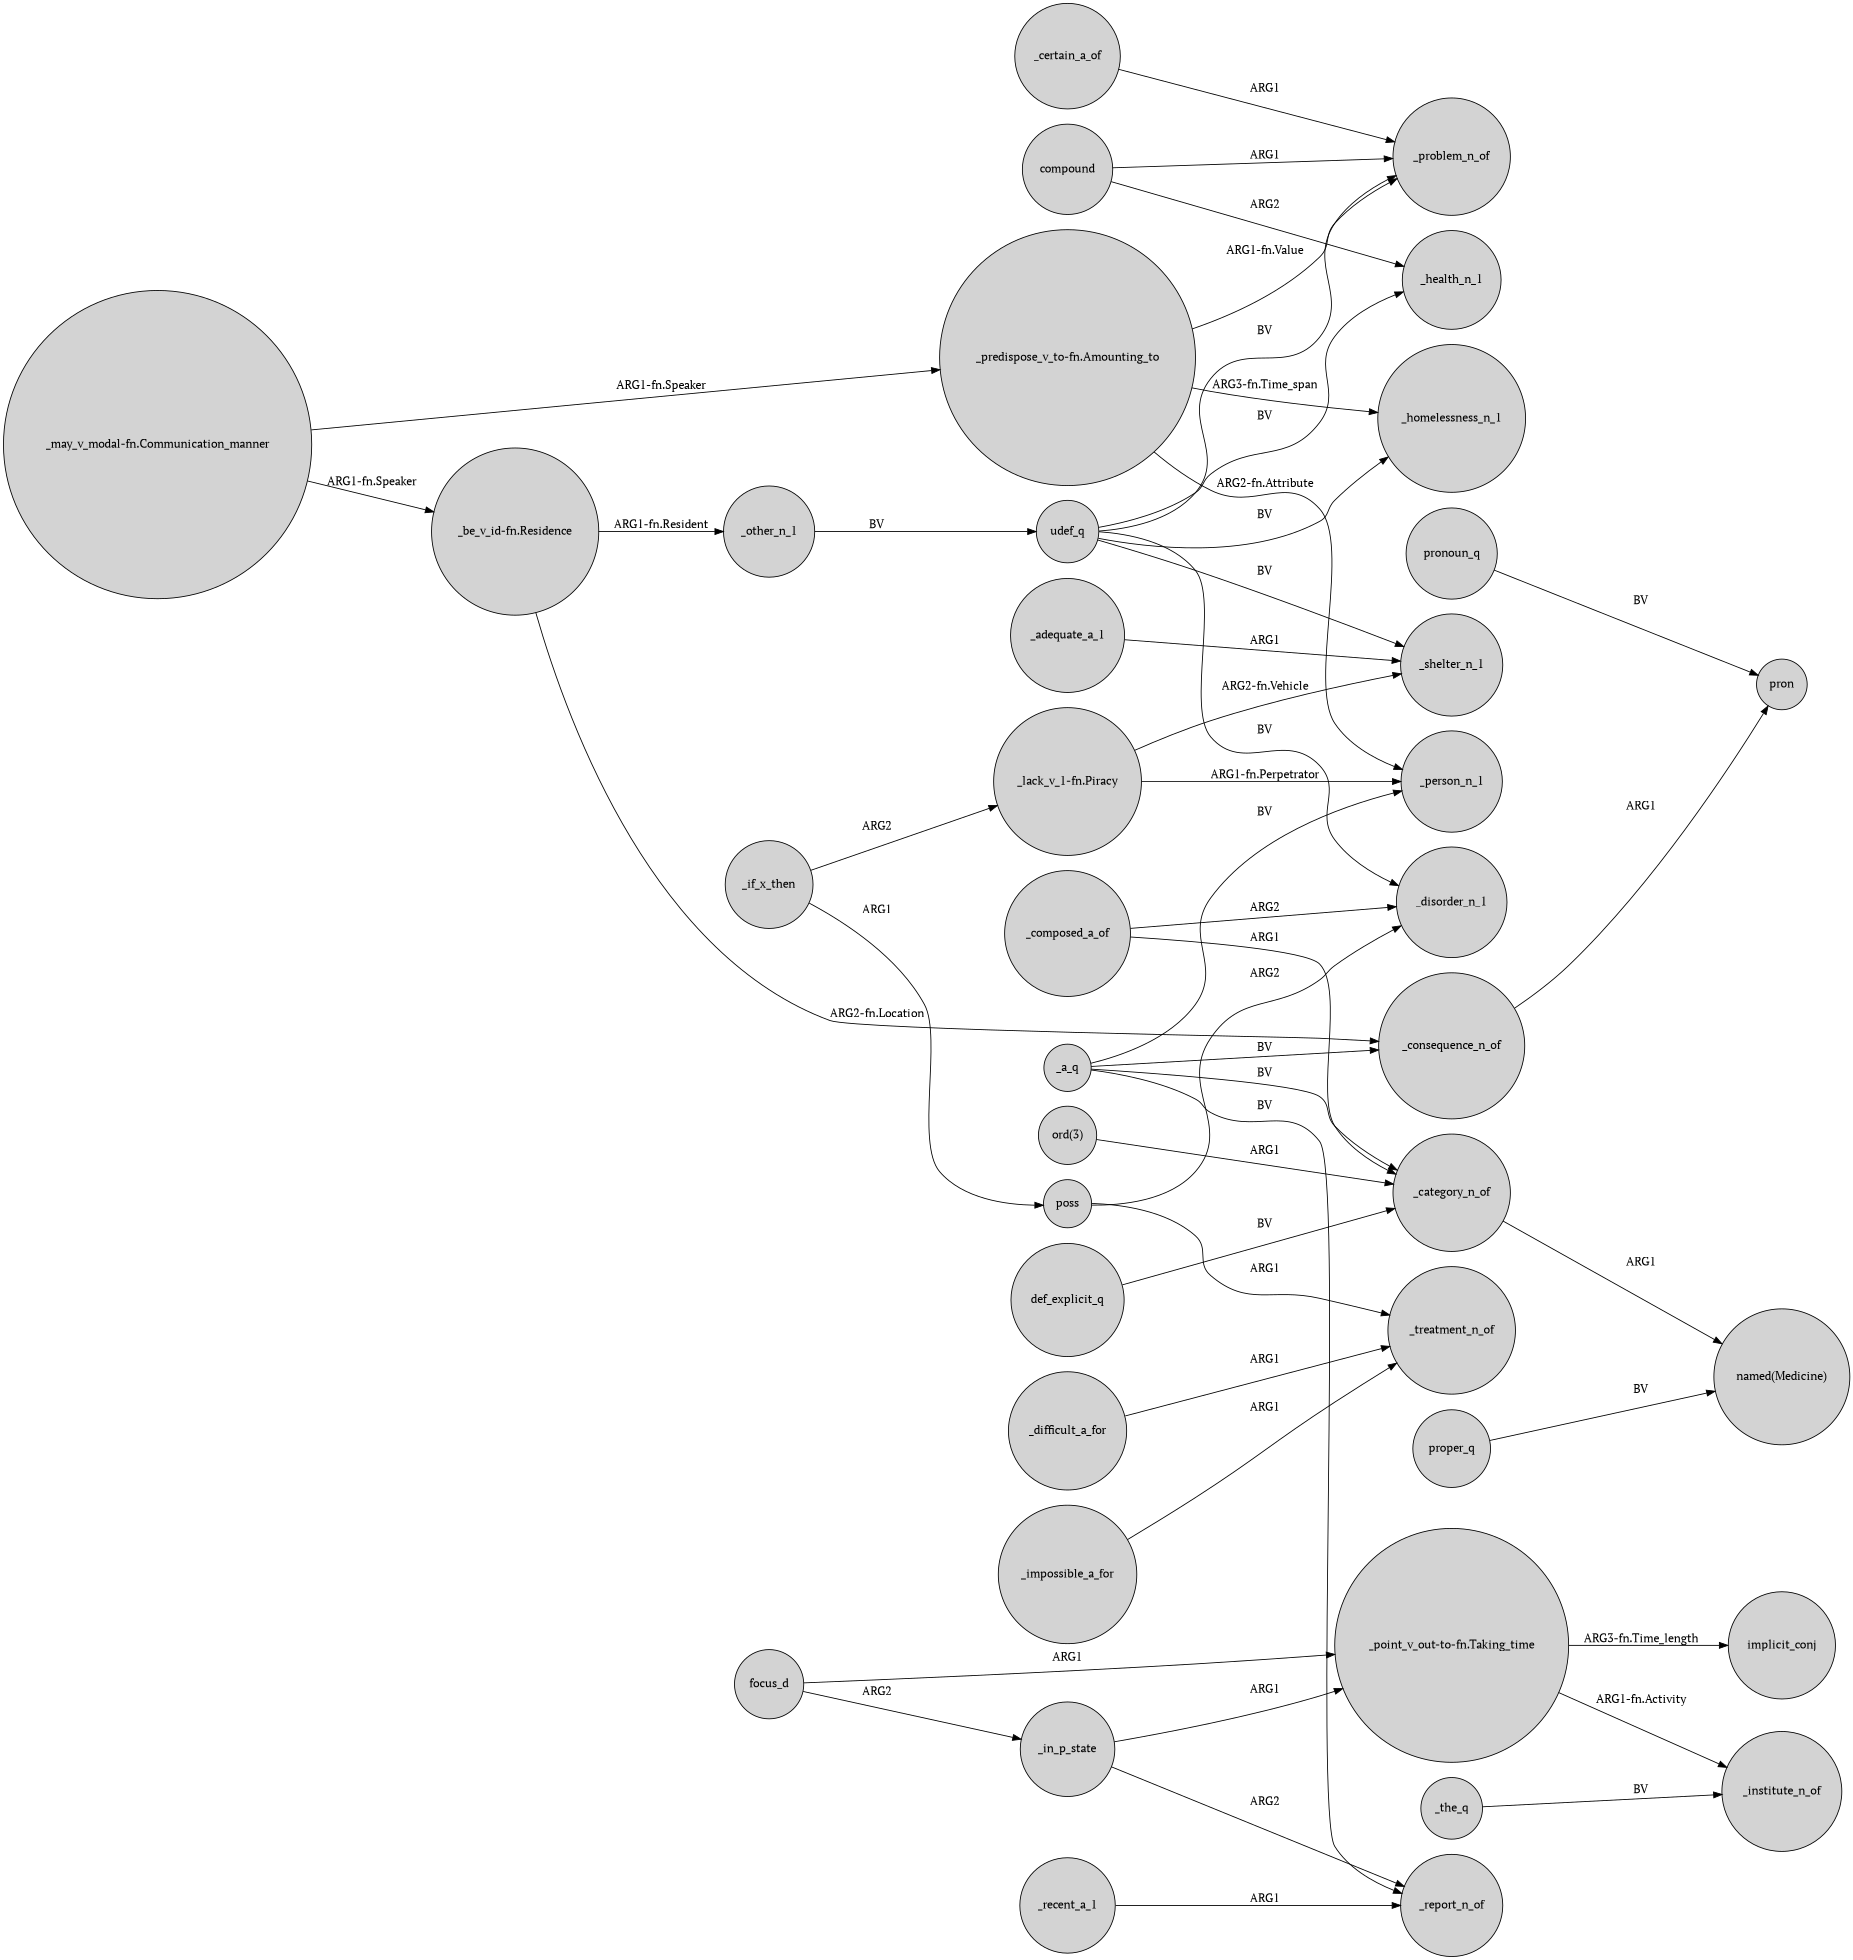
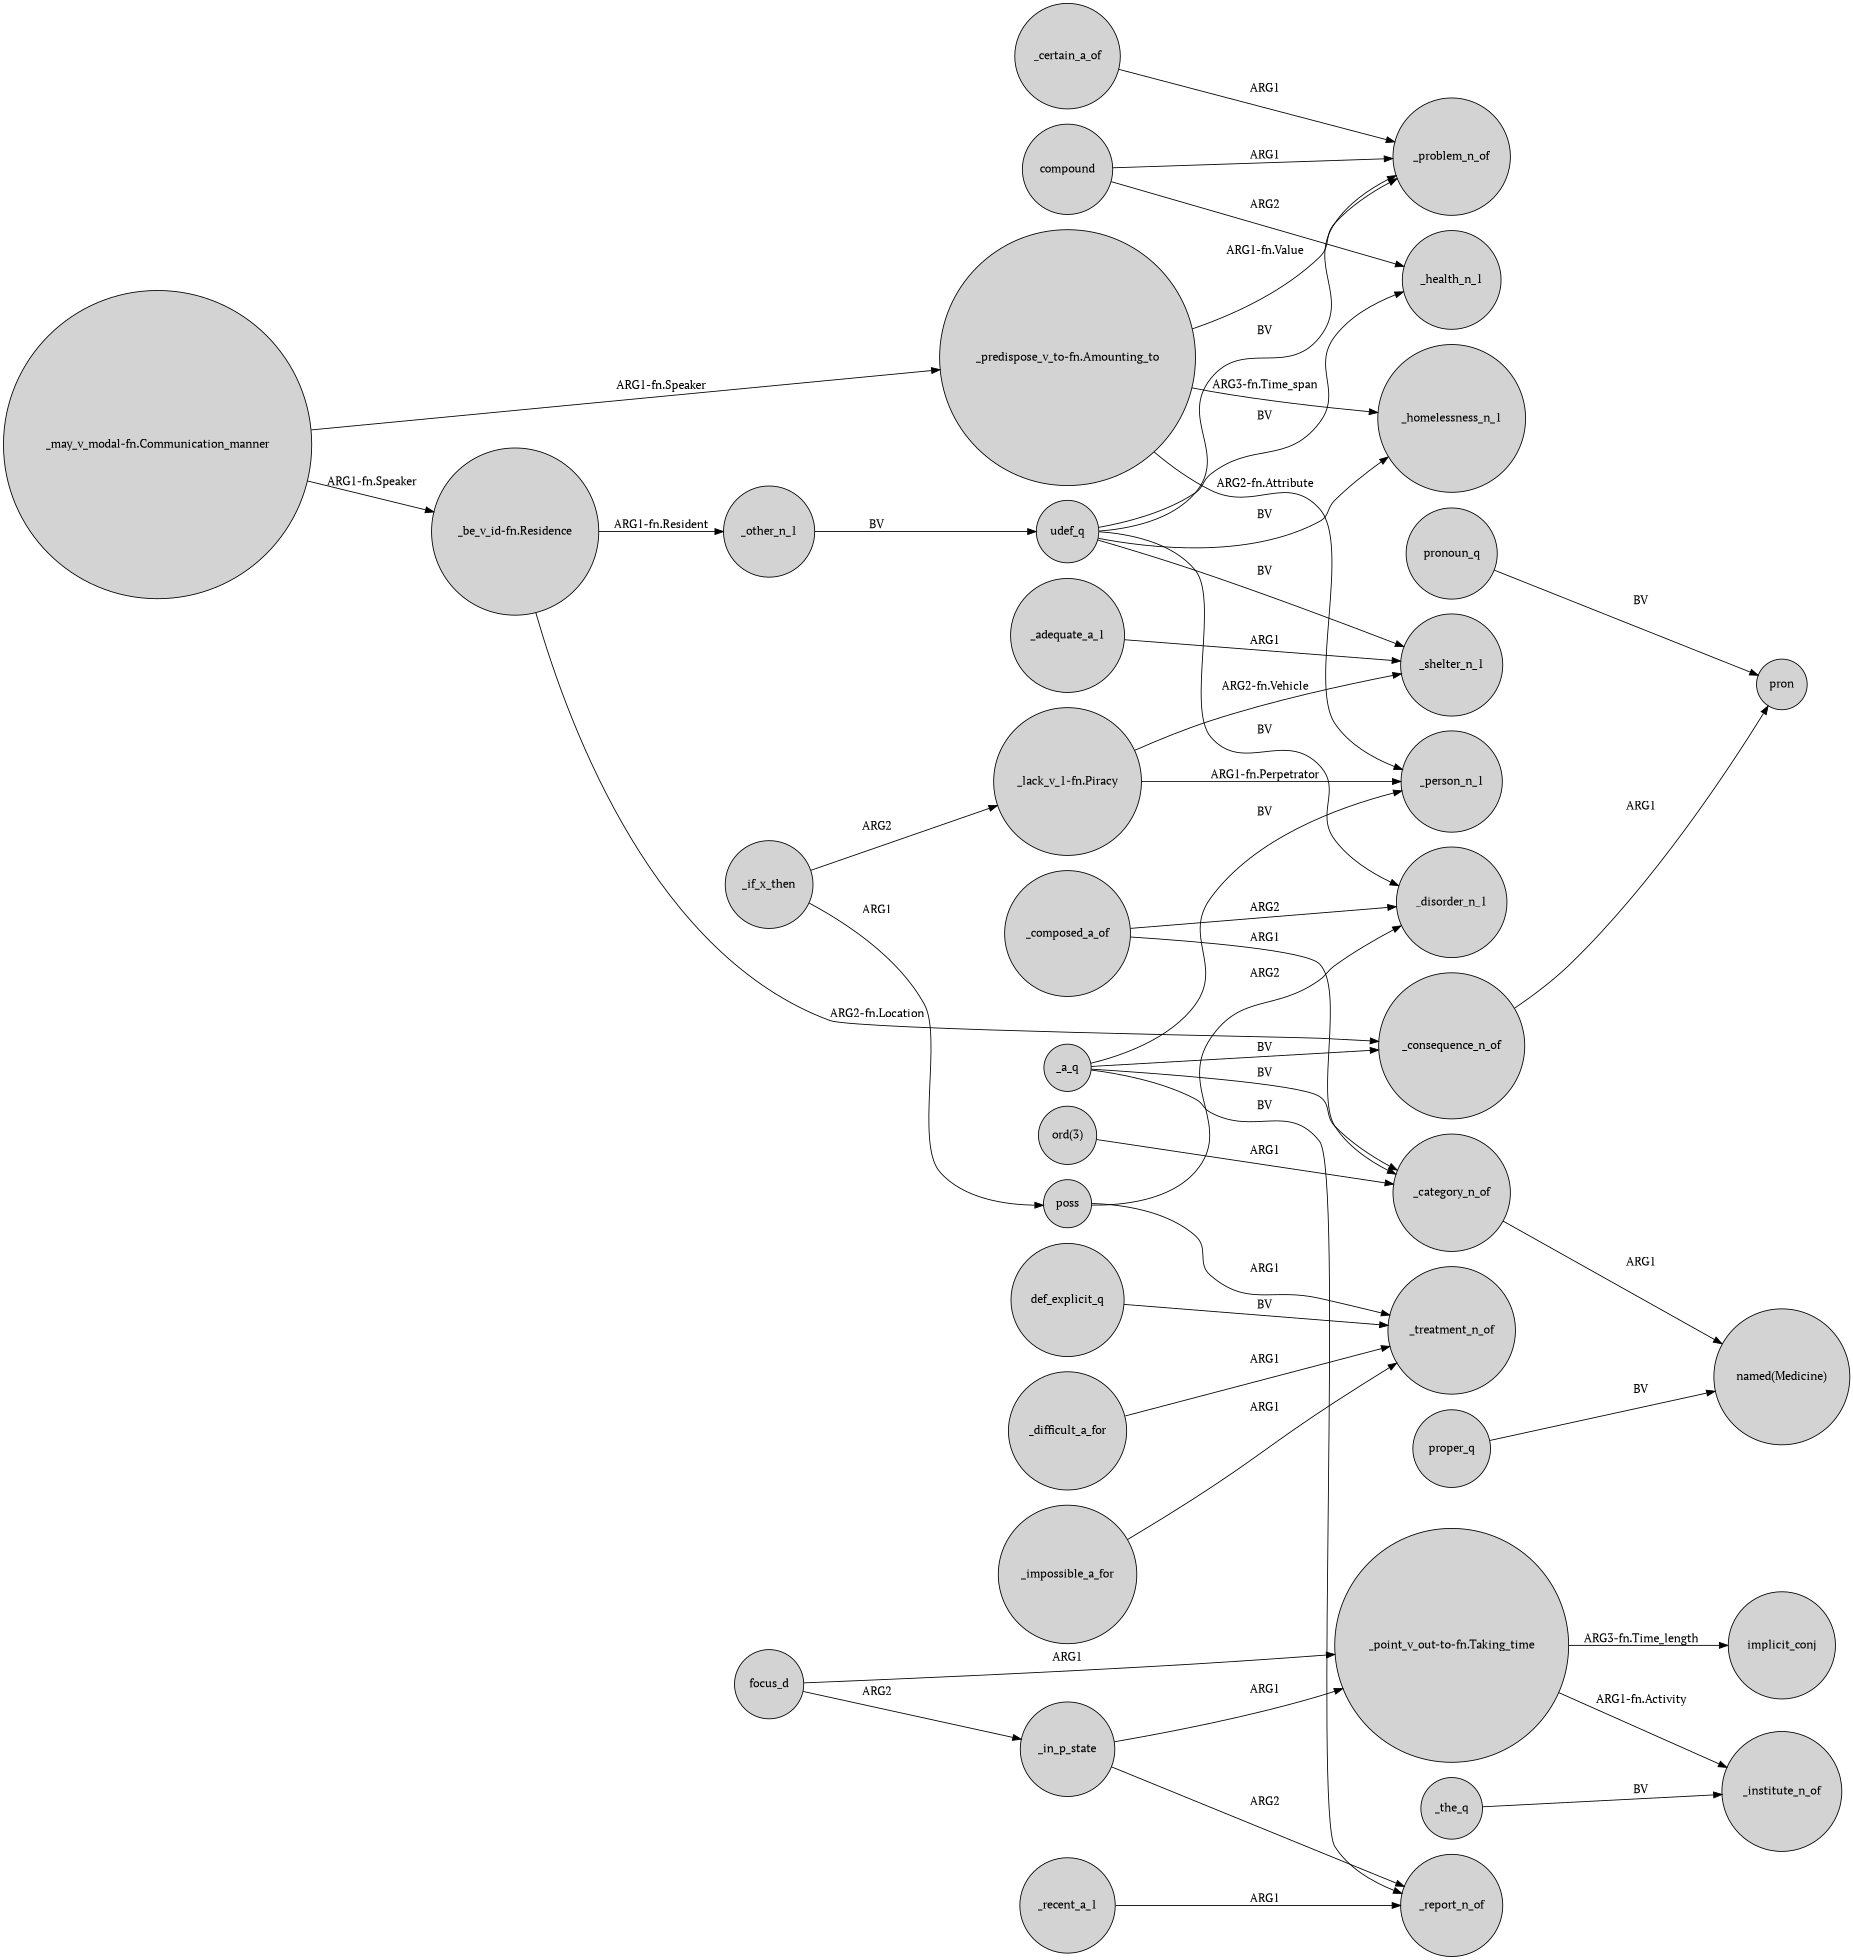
edge "def_explicit_q" -> "_category_n_of": now "def_explicit_q" -> "_treatment_n_of"
